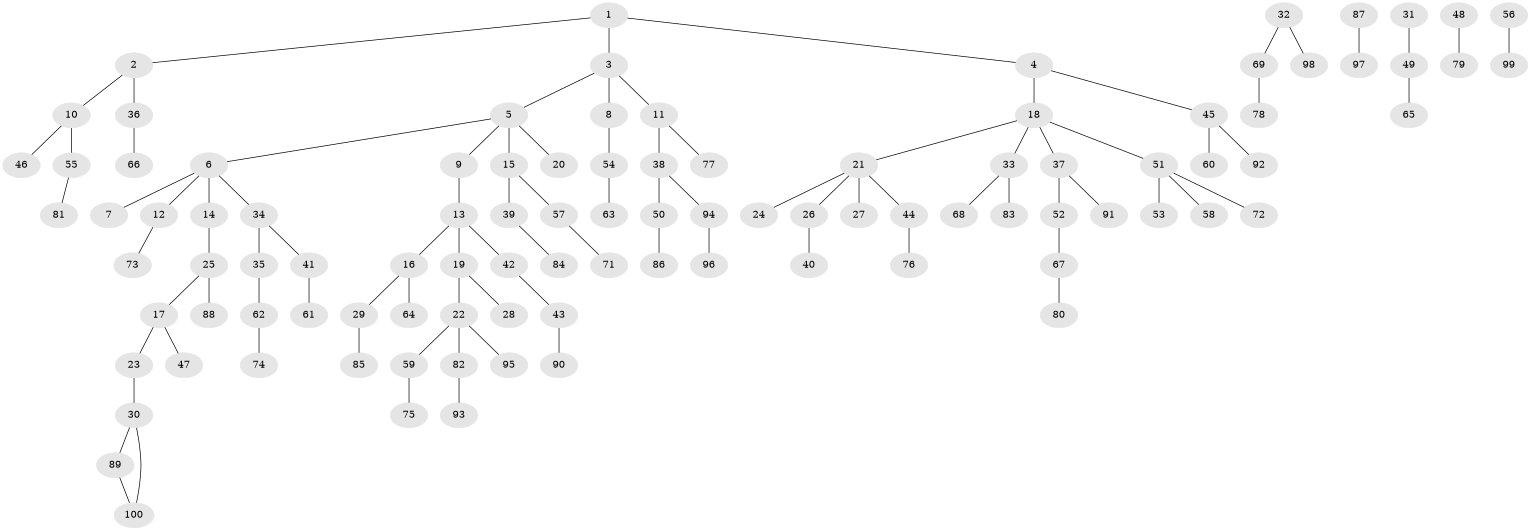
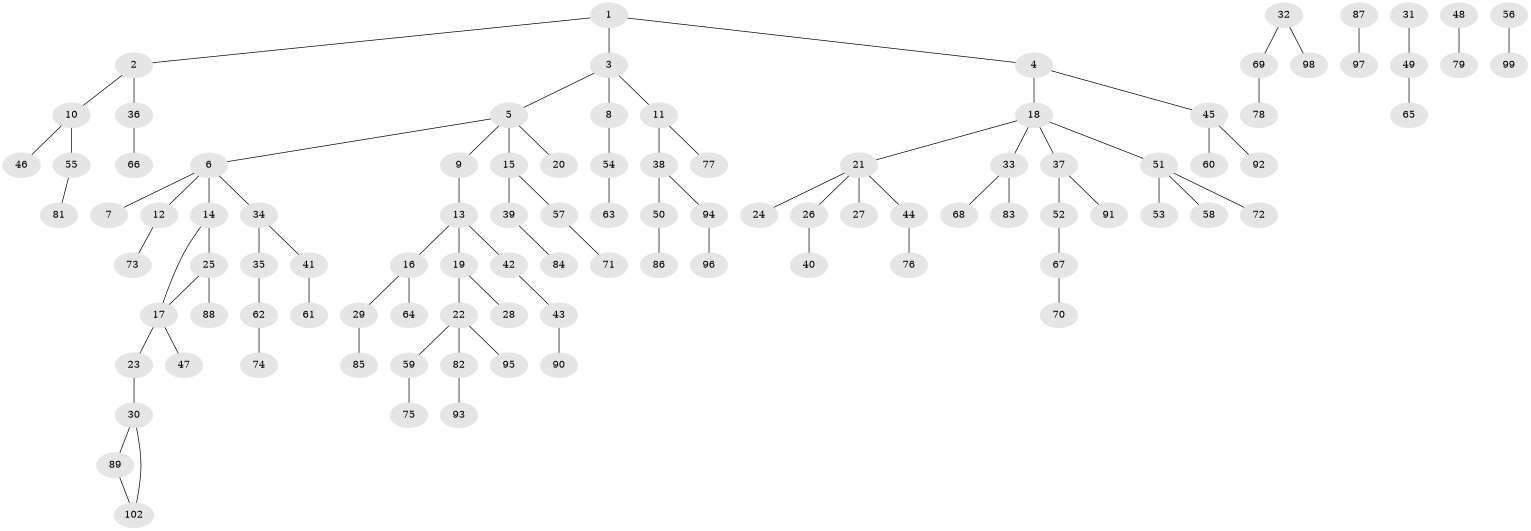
edge "14" -- "17": added
node "80": label "80" -> "70"
node "100": label "100" -> "102"
